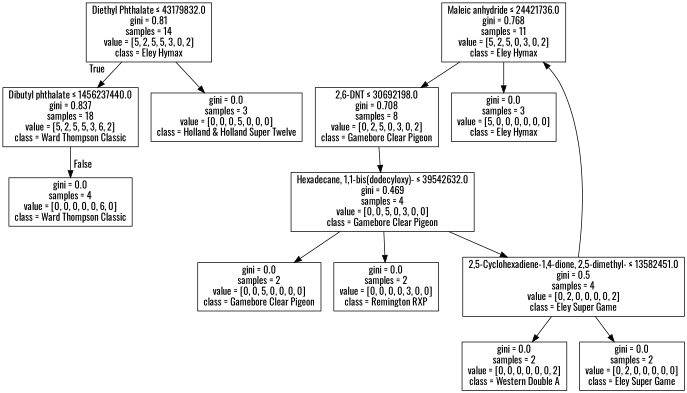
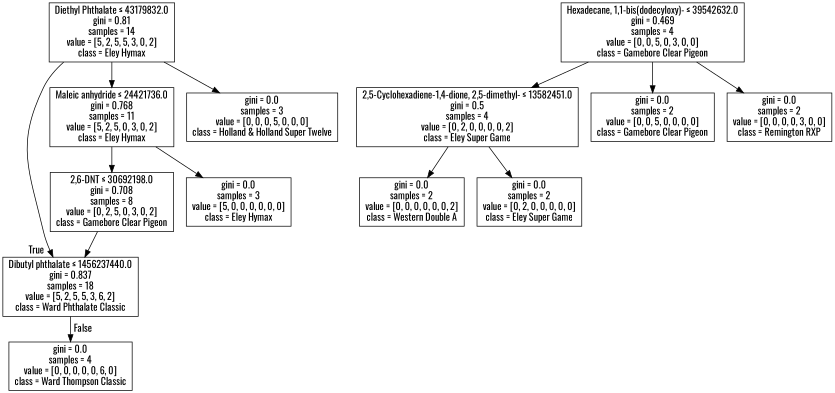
node "Dibutyl phthalate ≤ 1456237440.0": text "class = Ward Thompson Classic" -> "class = Ward Phthalate Classic"
edge "2,6-DNT ≤ 30692198.0" -> "Hexadecane, 1,1-bis(dodecyloxy)- ≤ 39542632.0": now "2,6-DNT ≤ 30692198.0" -> "Dibutyl phthalate ≤ 1456237440.0"
edge "2,5-Cyclohexadiene-1,4-dione, 2,5-dimethyl- ≤ 13582451.0" -> "Maleic anhydride ≤ 24421736.0": now "Diethyl Phthalate ≤ 43179832.0" -> "Maleic anhydride ≤ 24421736.0"
